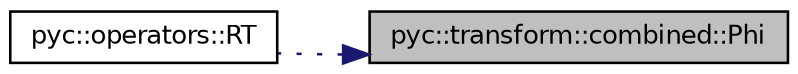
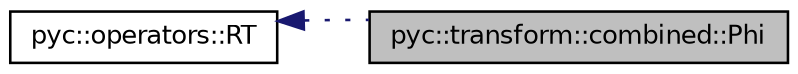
edge "pyc::operators::RT" -> "pyc::transform::combined::Phi": reversed
